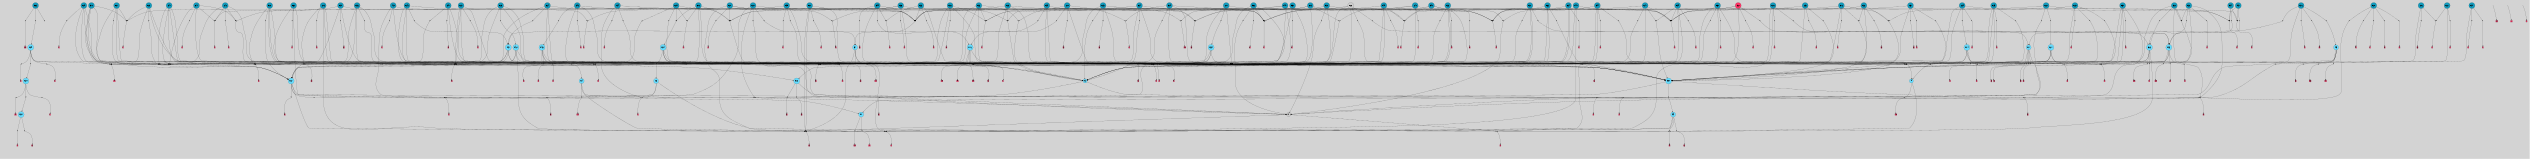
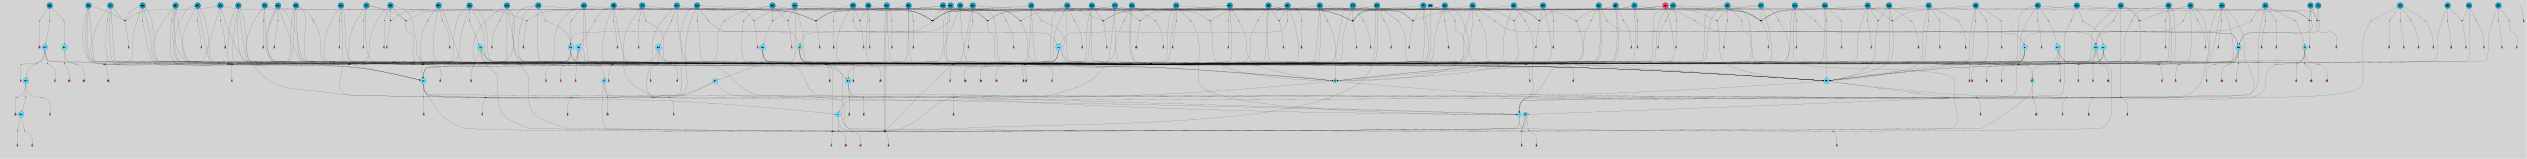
node "T623": shape circle -> box
node "T618": fillcolor #cccccc -> #1199bb
node "T321": added
node "T7": fillcolor #cccccc -> #66ddff
